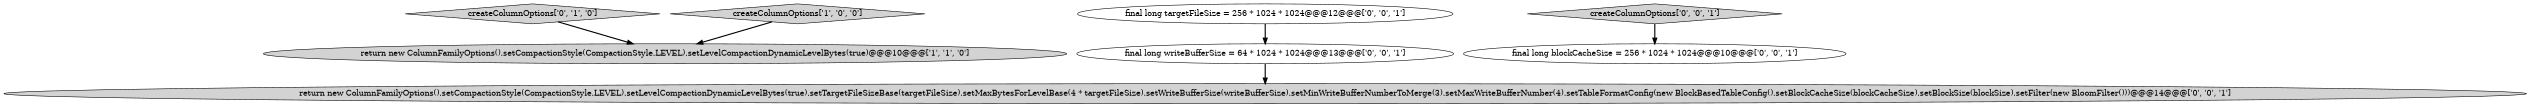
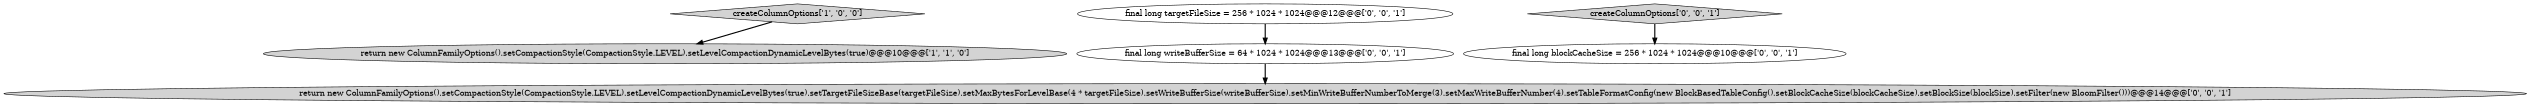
node "createColumnOptions['0', '1', '0']": removed
